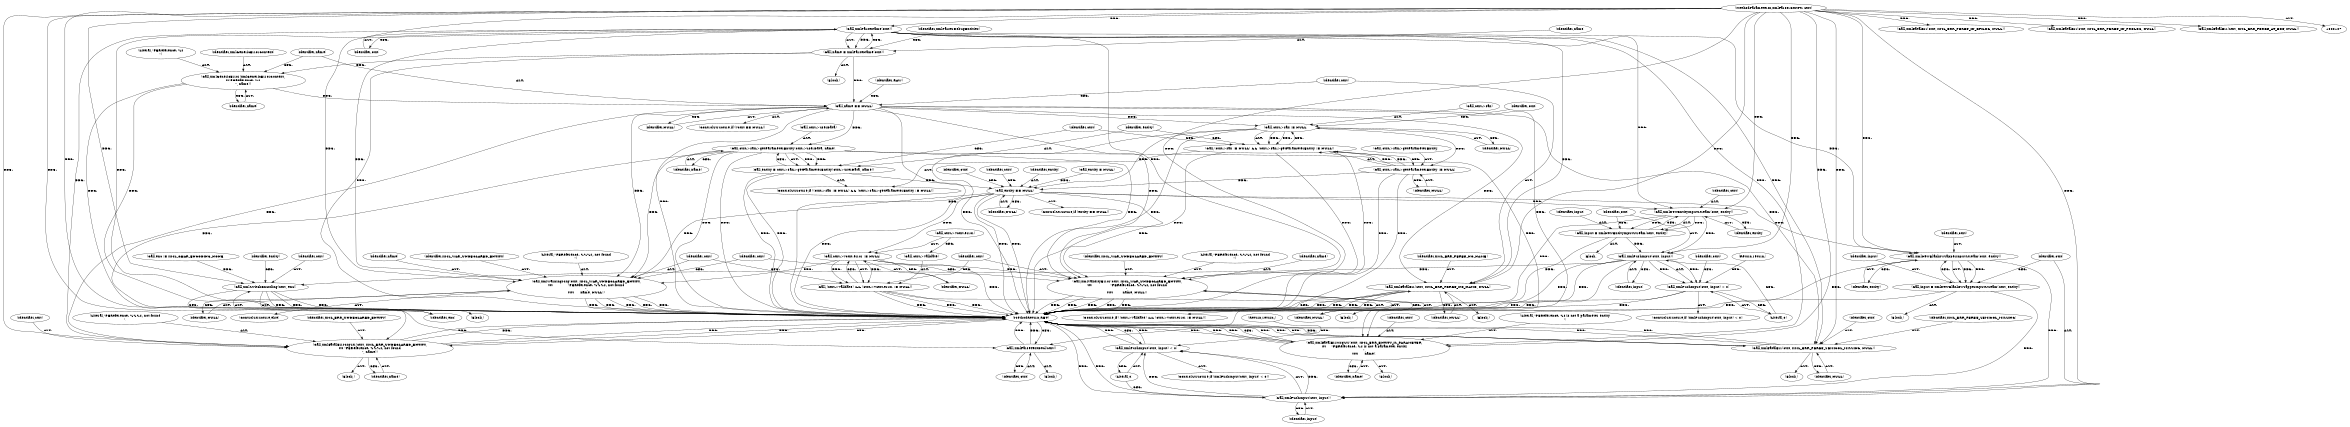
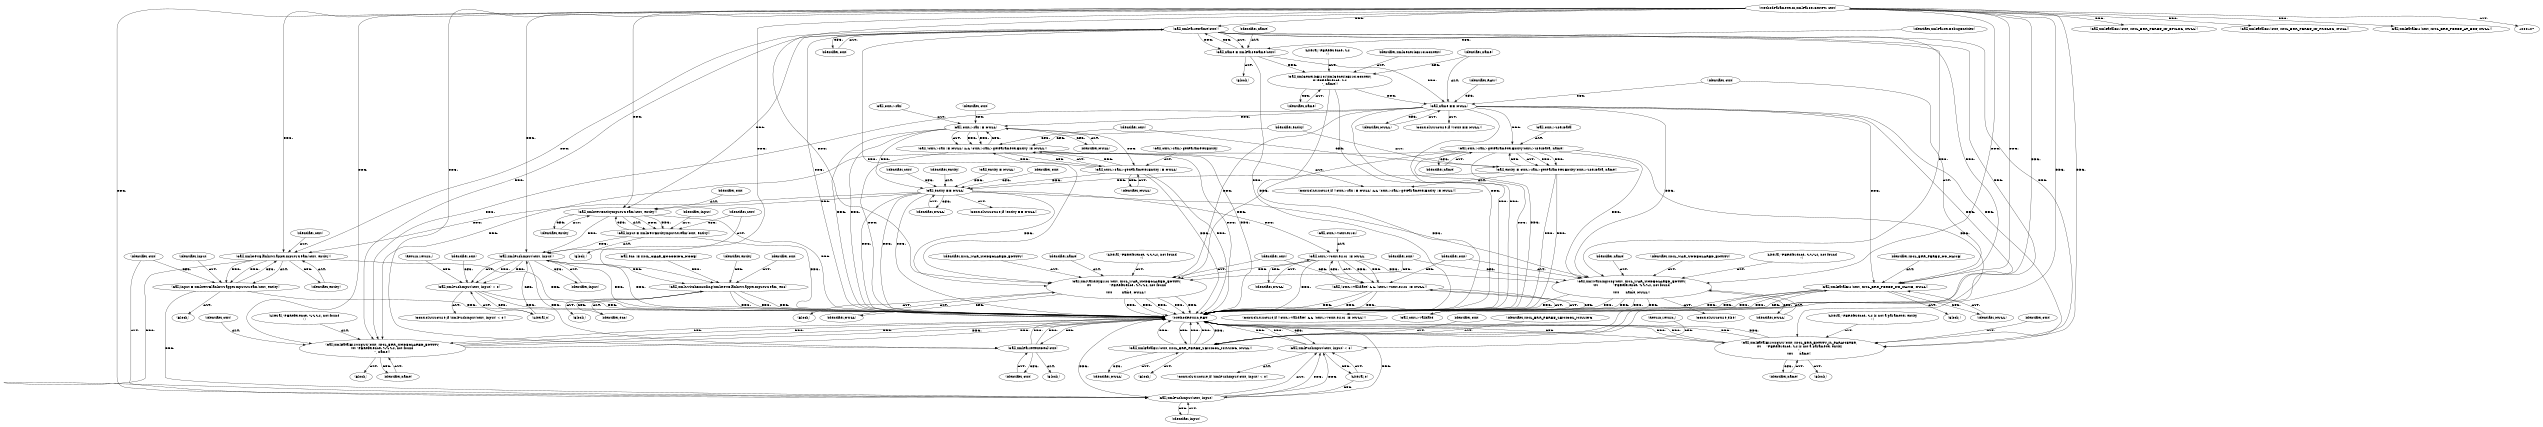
edge "(Call,ctxt->vctxt.error)" -> "(Call,ctxt->validate)": now "(Call,(ctxt->validate) && (ctxt->vctxt.error != NULL))" -> "(Call,ctxt->validate)"
node "(Call,xmlSwitchEncoding(ctxt, enc))": label "(Call,xmlSwitchEncoding(ctxt, enc))" -> "(Call,xmlSwitchEncoding(xmlNewBlanksWrapperInputStream, enc))"
node "(Identifier,XML_ERR_UNDECLARED_ENTITY)": removed
